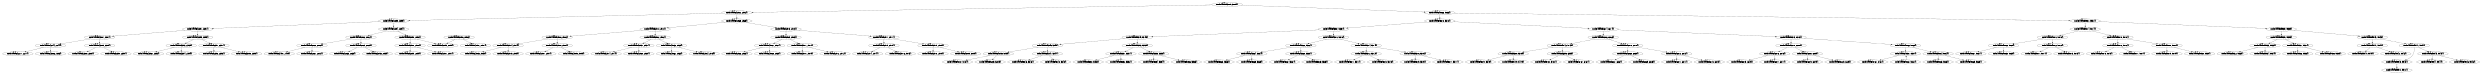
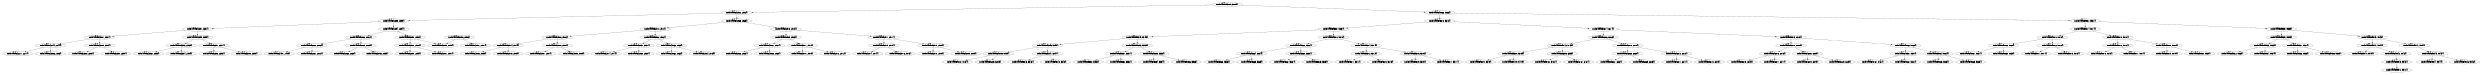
edge "Node{data=[9947, 9947]}" -> "Node{data=[9948, 9948]}": now "Node{data=[9942, 9942]}" -> "Node{data=[9948, 9948]}"
edge "Node{data=[9861, 9861]}" -> "Node{data=[8937, 8937]}": reversed
